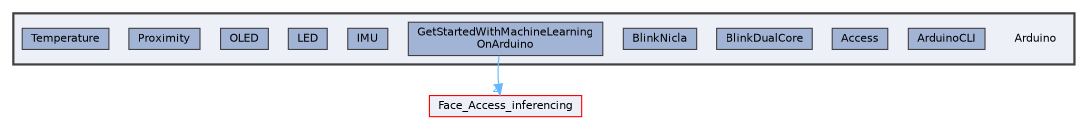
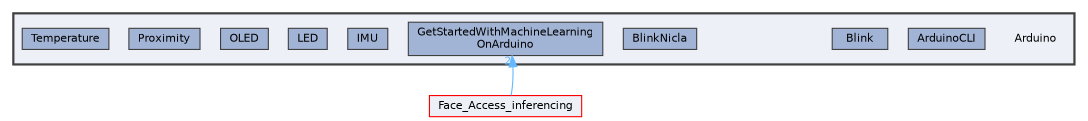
node "BlinkDualCore": removed
node "Access": label "Access" -> "Blink"
edge "GetStartedWithMachineLearning OnArduino" -> "Face_Access_inferencing": reversed
